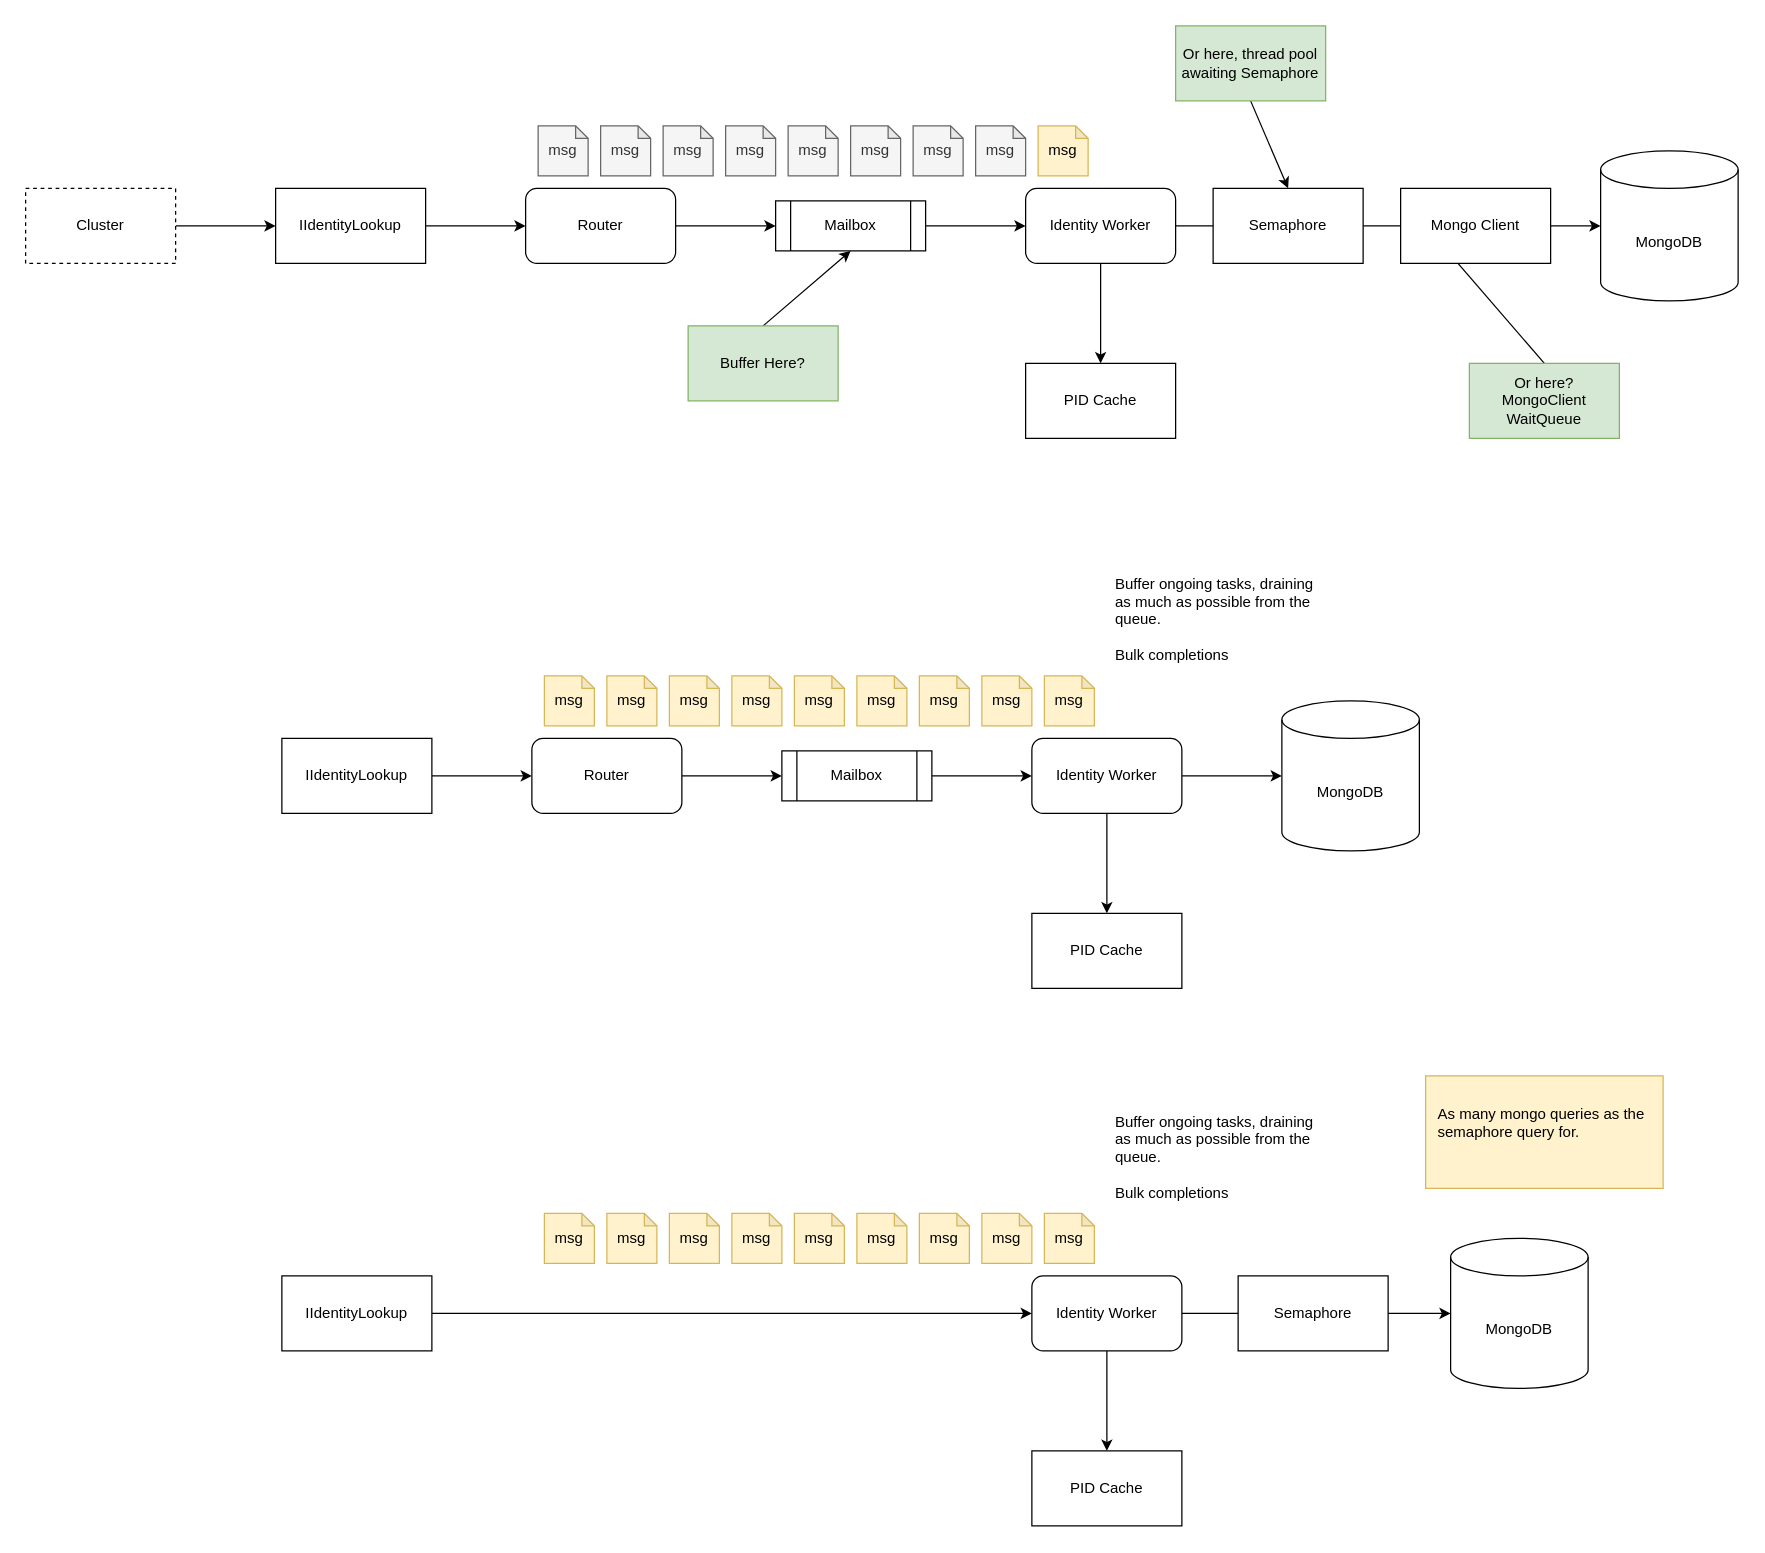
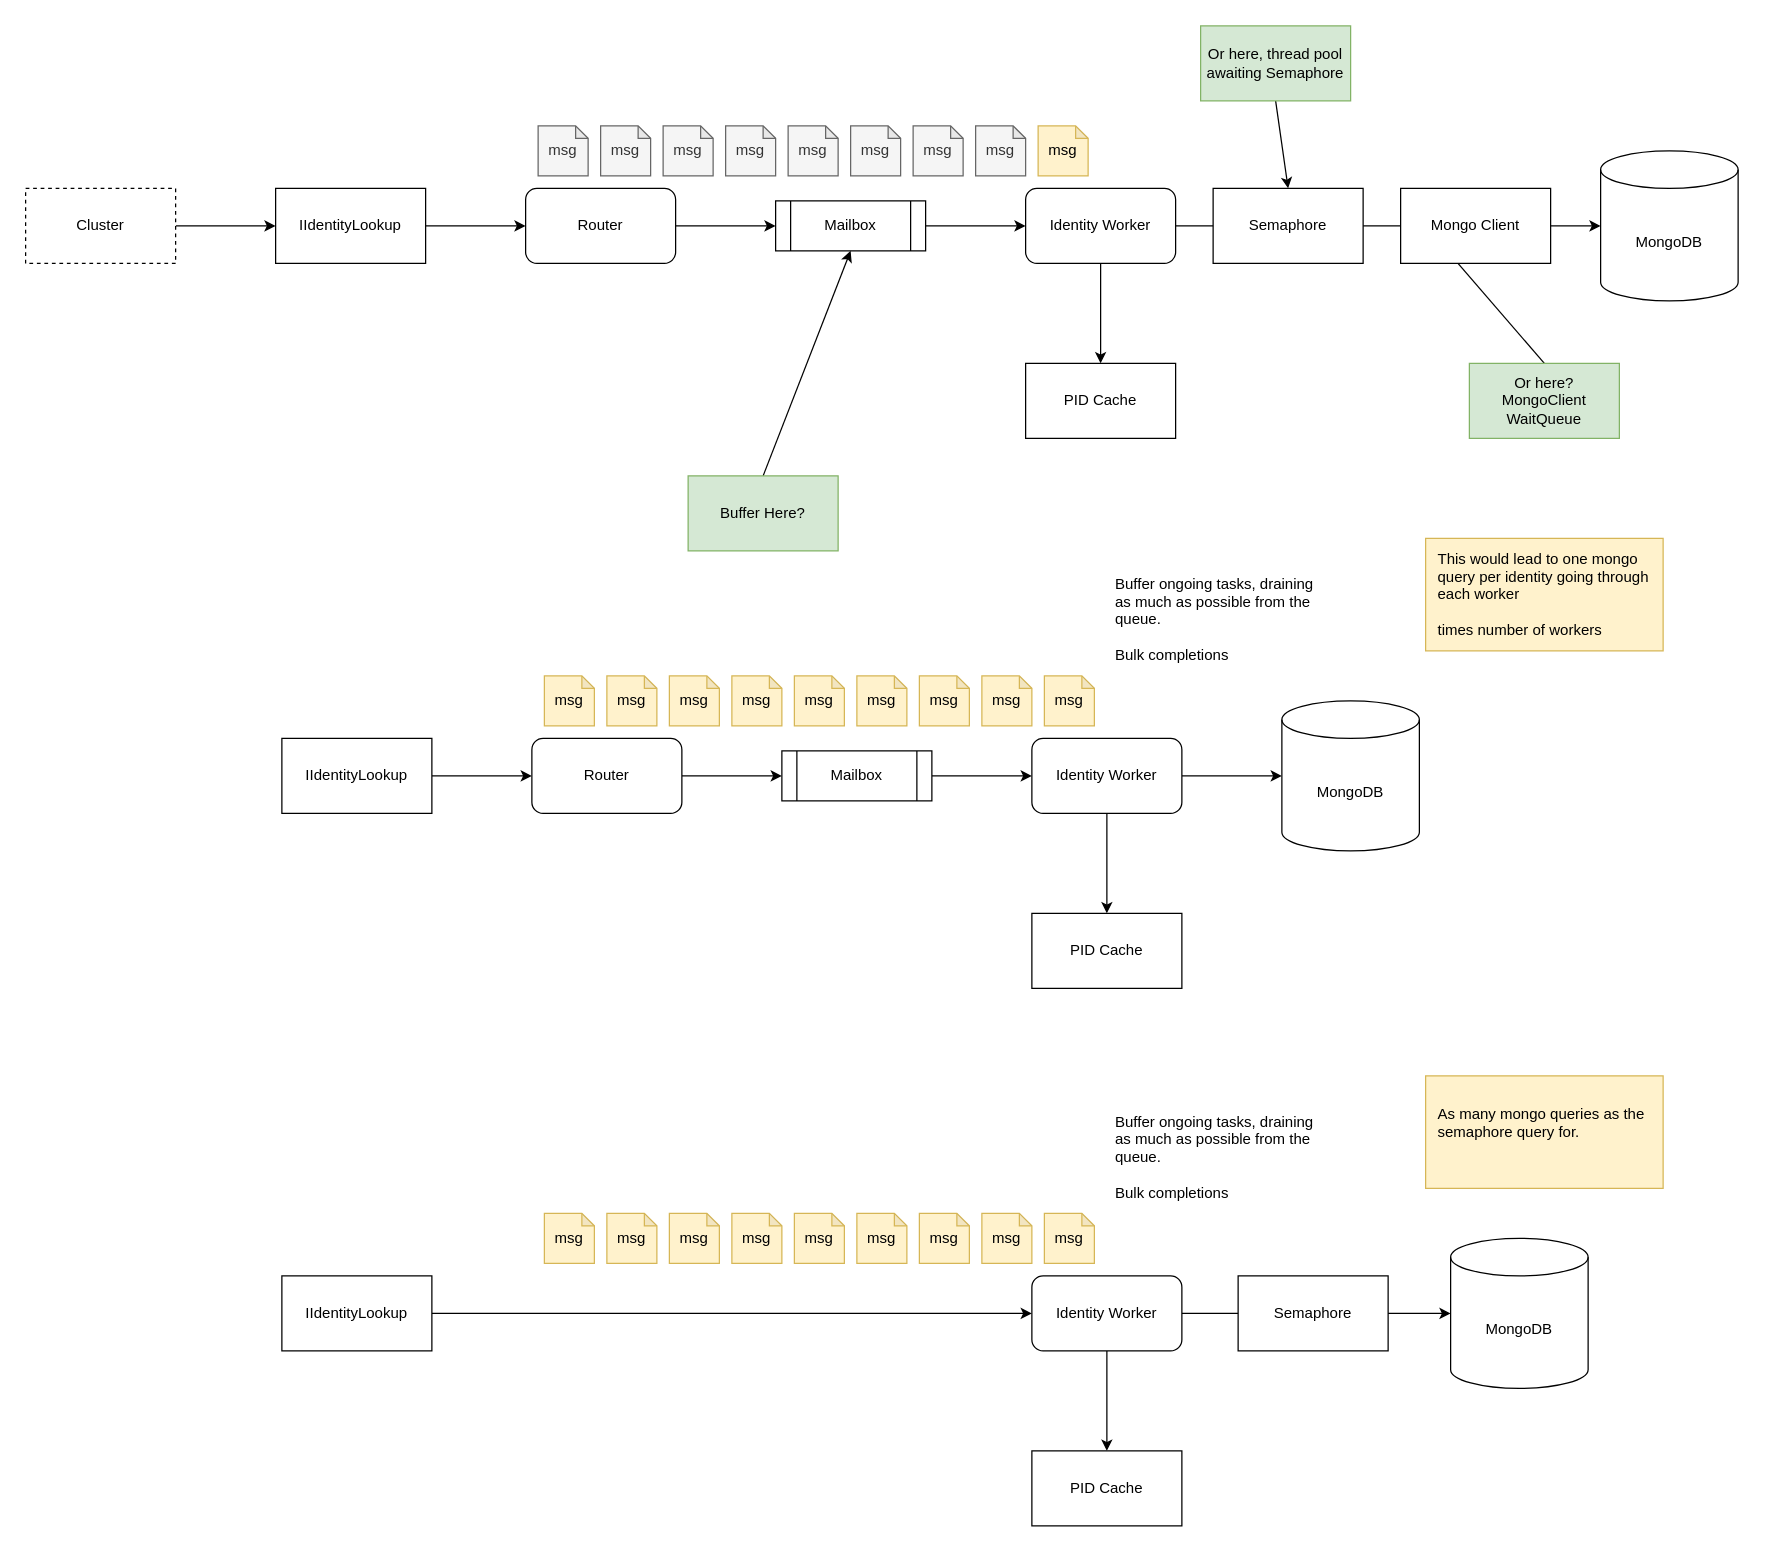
node "Or here, thread pool awaiting Semaphore": moved (1251, 63) -> (1276, 63)
node "Buffer Here?": moved (763, 363) -> (763, 513)
node "This would lead to one mongo query per identity going through each worker times number of workers": added
